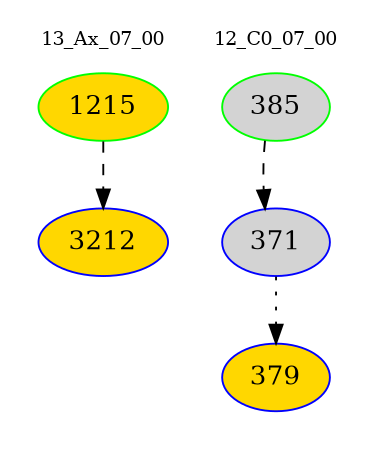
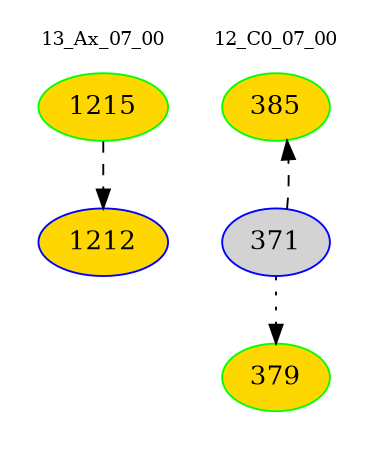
node "385": fillcolor lightgrey -> gold
edge "385" -> "371": reversed
node "3212": label "3212" -> "1212"
node "379": color blue -> green
